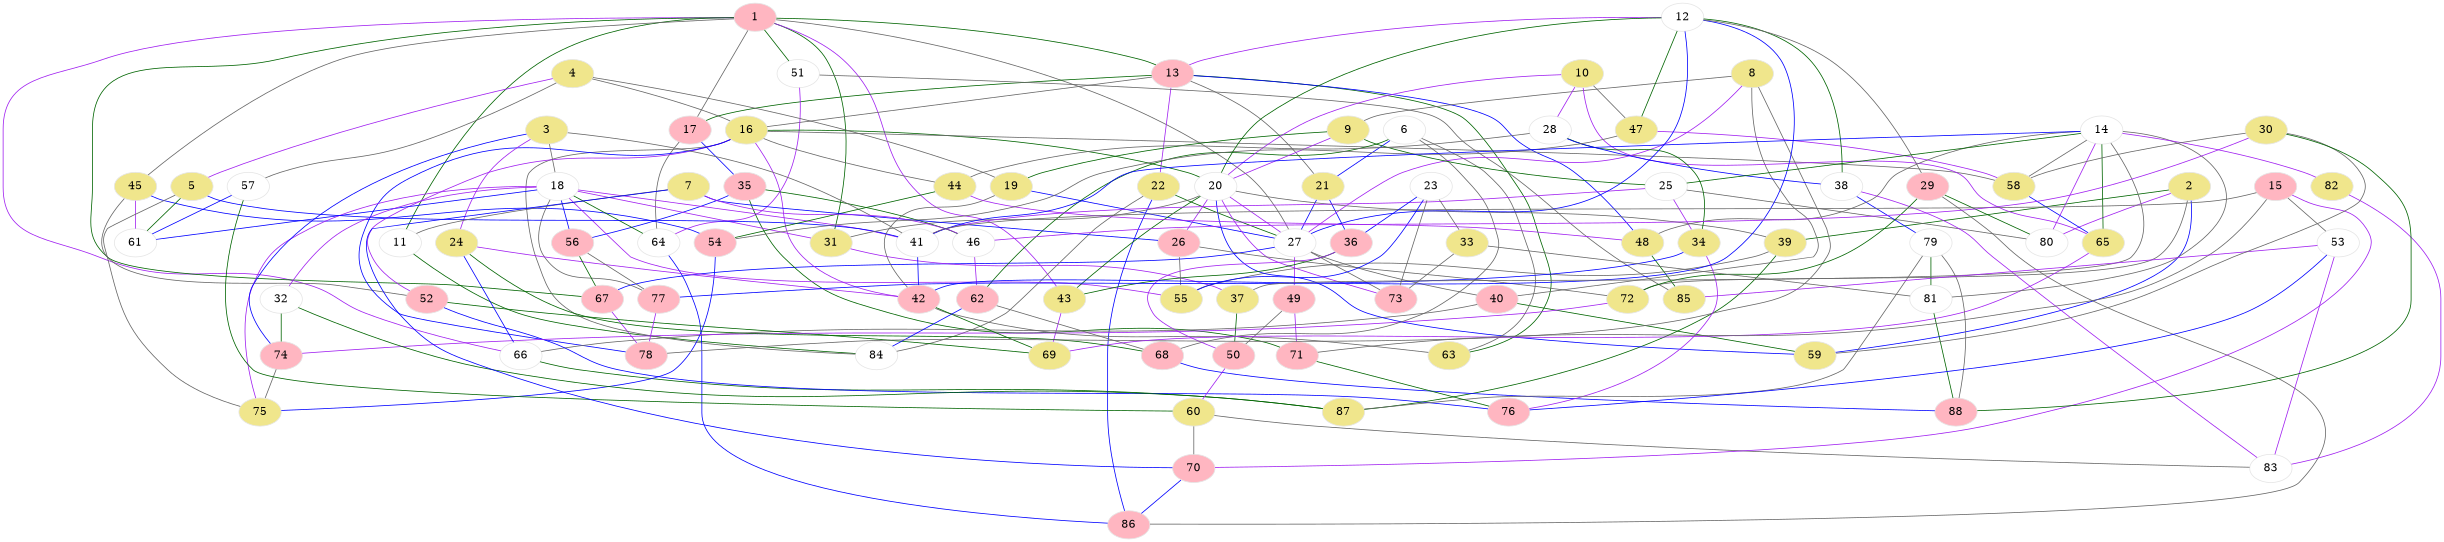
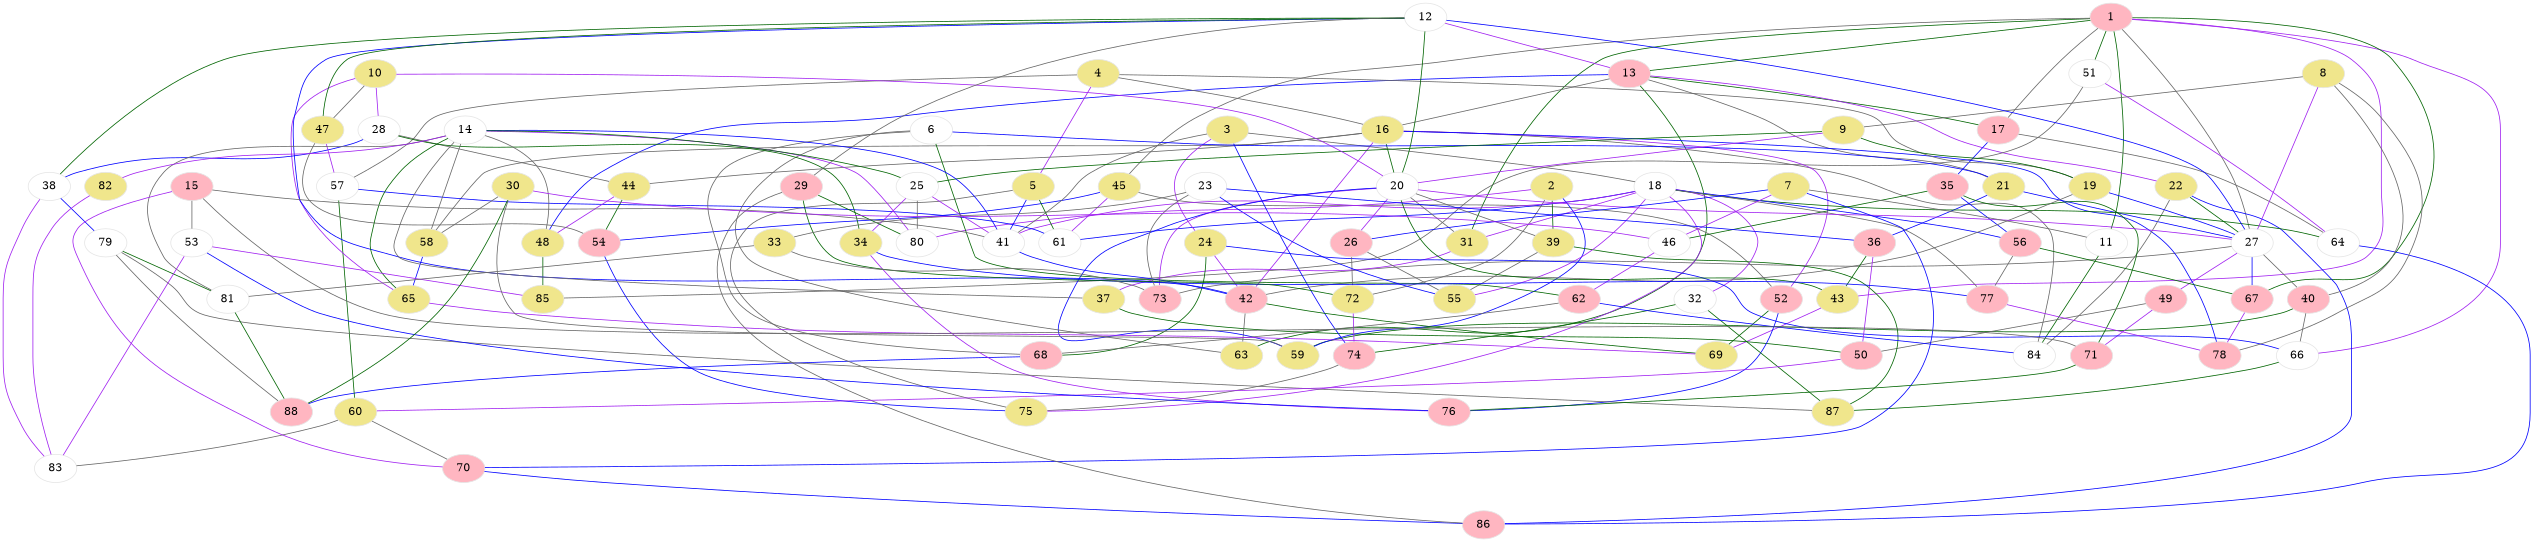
edge "47" -- "58": now "47" -- "57"
